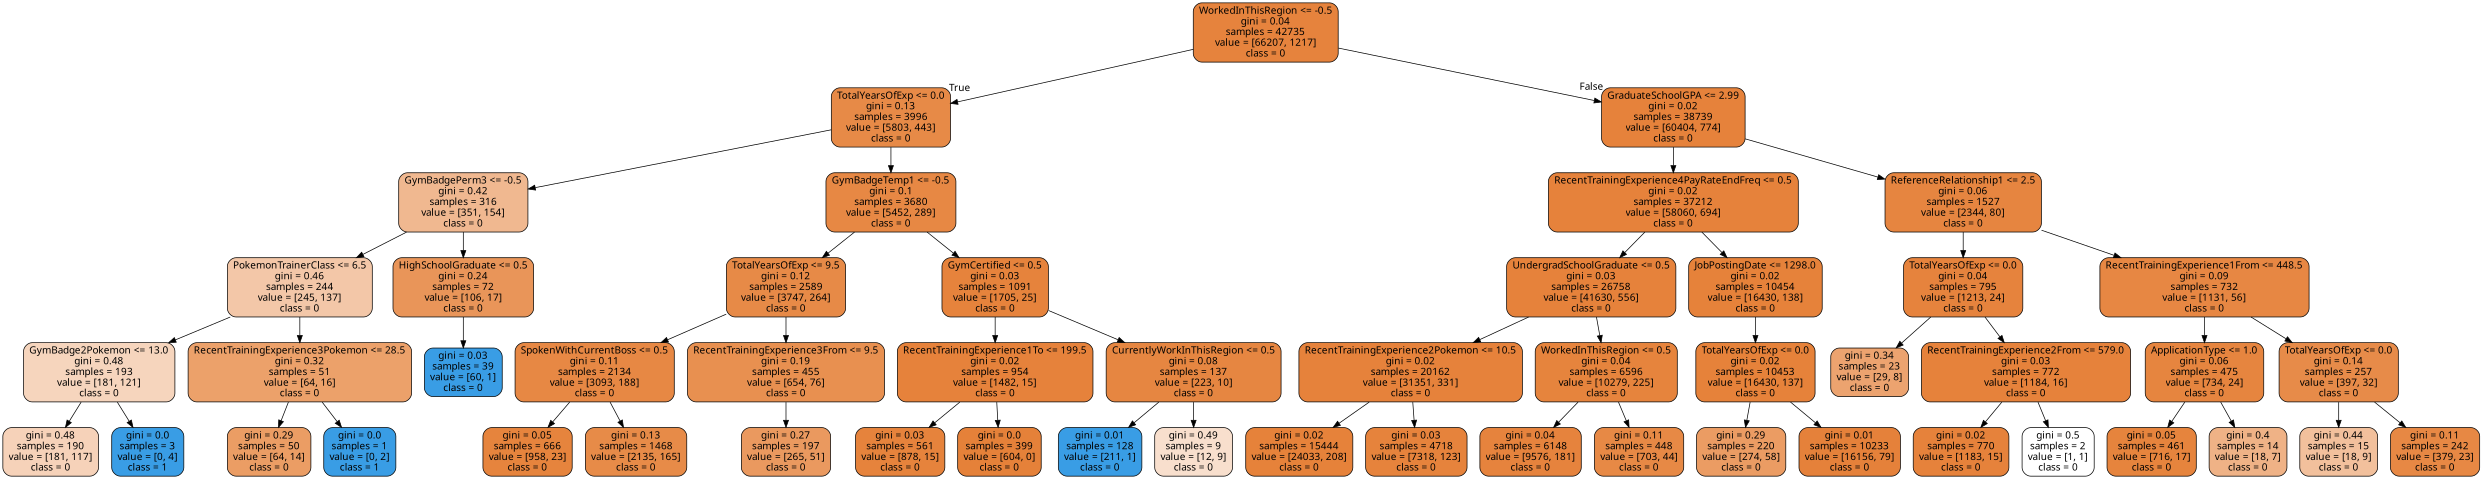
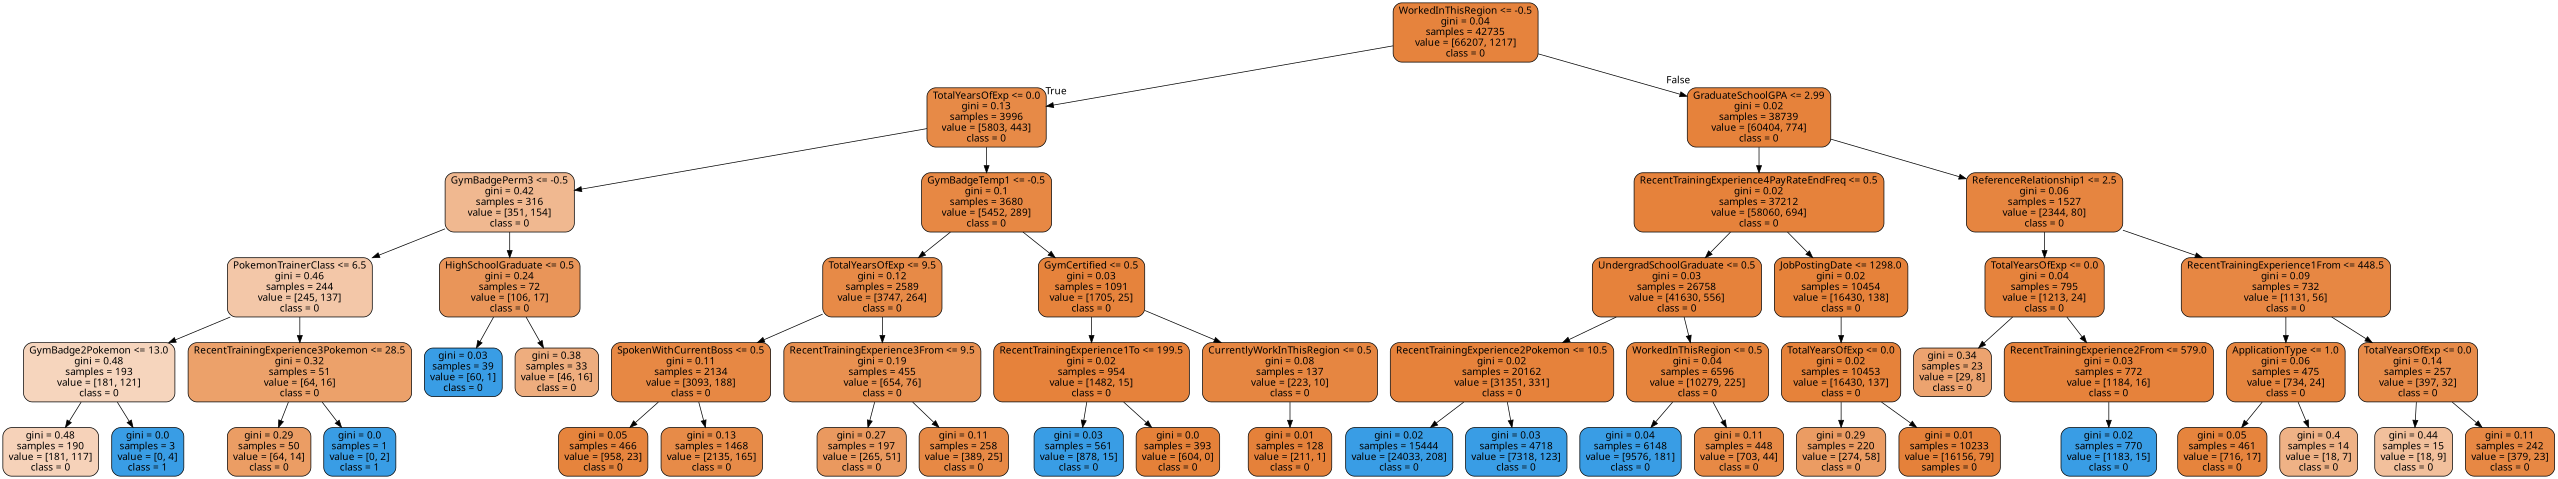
node "gini = 0.38 samples = 33 value = [46, 16] class = 0": added
node "gini = 0.05 samples = 666 value = [958, 23] class = 0": label "gini = 0.05 samples = 666 value = [958, 23] class = 0" -> "gini = 0.05 samples = 466 value = [958, 23] class = 0"
node "gini = 0.03 samples = 561 value = [878, 15] class = 0": fillcolor #e58139fb -> #399de5ff
node "gini = 0.11 samples = 258 value = [389, 25] class = 0": added
node "gini = 0.0 samples = 399 value = [604, 0] class = 0": label "gini = 0.0 samples = 399 value = [604, 0] class = 0" -> "gini = 0.0 samples = 393 value = [604, 0] class = 0"
node "gini = 0.01 samples = 128 value = [211, 1] class = 0": fillcolor #399de5ff -> #e58139fe
node "gini = 0.49 samples = 9 value = [12, 9] class = 0": removed
node "gini = 0.02 samples = 15444 value = [24033, 208] class = 0": fillcolor #e58139fd -> #399de5ff
node "gini = 0.03 samples = 4718 value = [7318, 123] class = 0": fillcolor #e58139fb -> #399de5ff
node "gini = 0.04 samples = 6148 value = [9576, 181] class = 0": fillcolor #e58139fa -> #399de5ff
node "gini = 0.01 samples = 10233 value = [16156, 79] class = 0": label "gini = 0.01 samples = 10233 value = [16156, 79] class = 0" -> "gini = 0.01 samples = 10233 value = [16156, 79] samples = 0"
node "gini = 0.02 samples = 770 value = [1183, 15] class = 0": fillcolor #e58139fc -> #399de5ff
node "gini = 0.5 samples = 2 value = [1, 1] class = 0": removed
